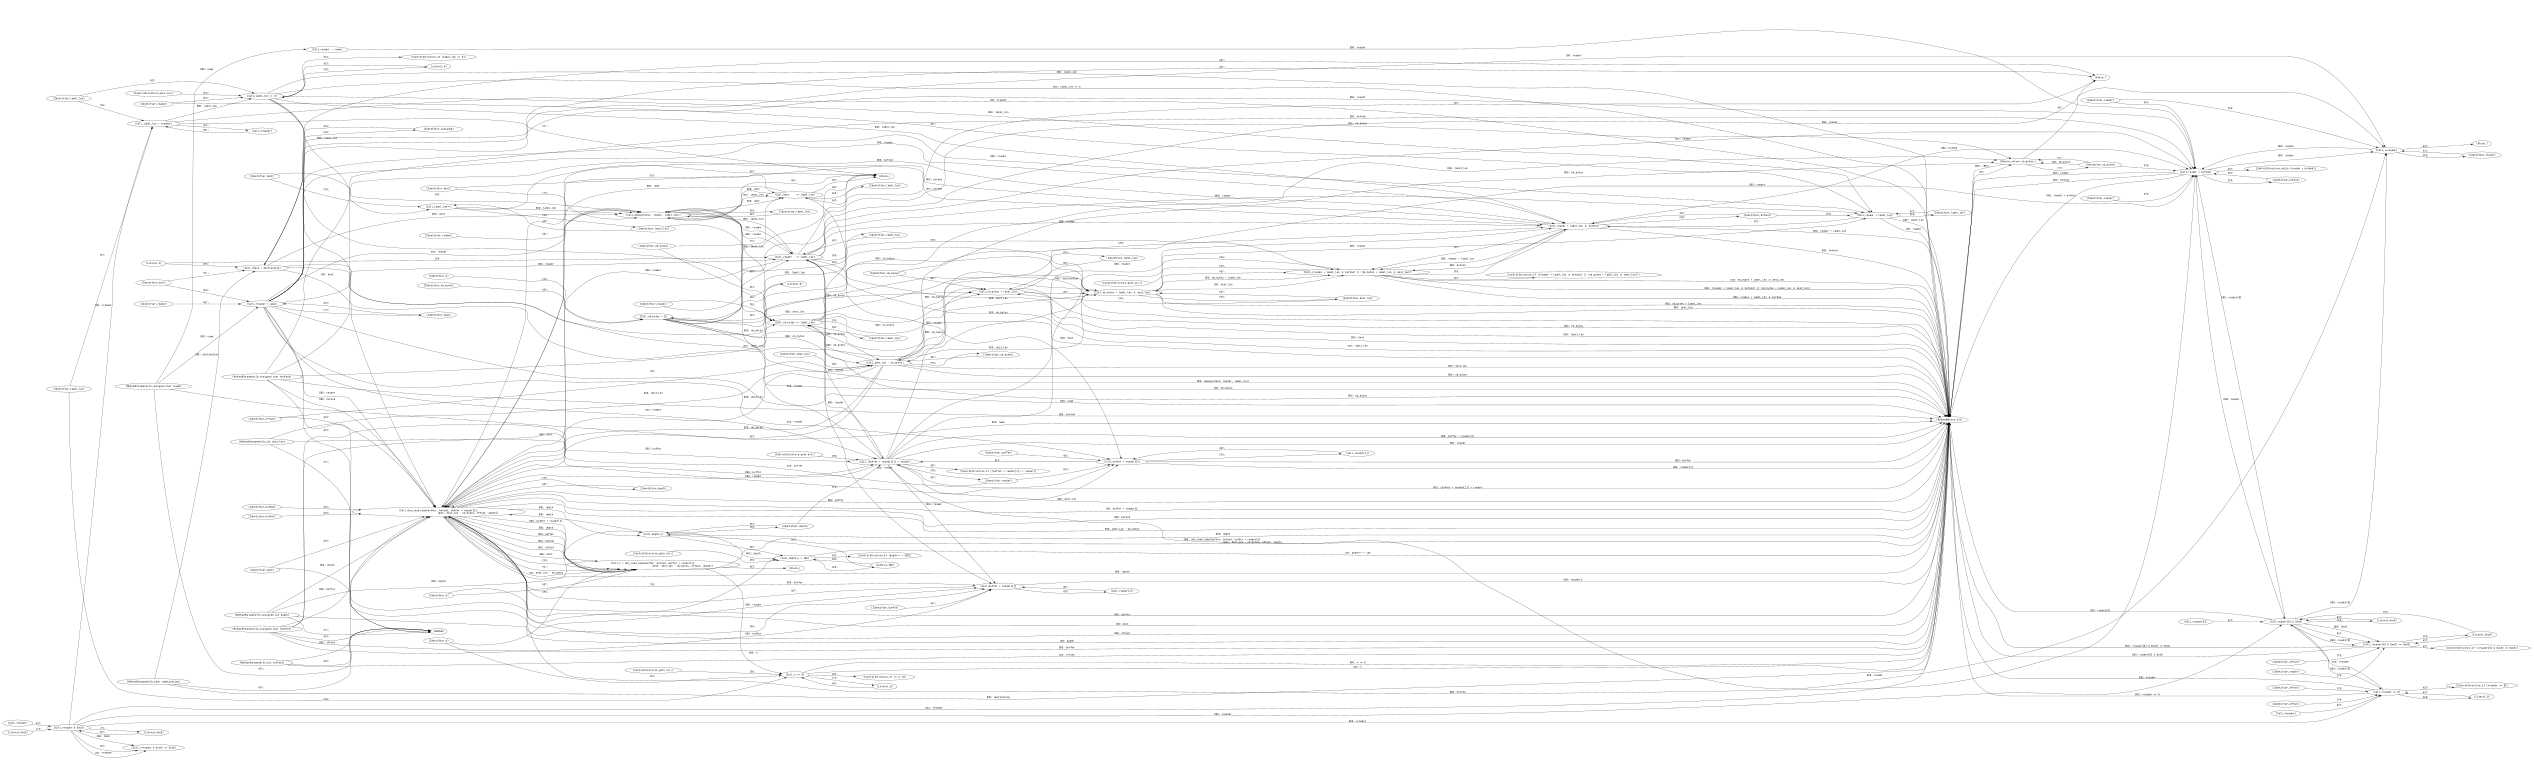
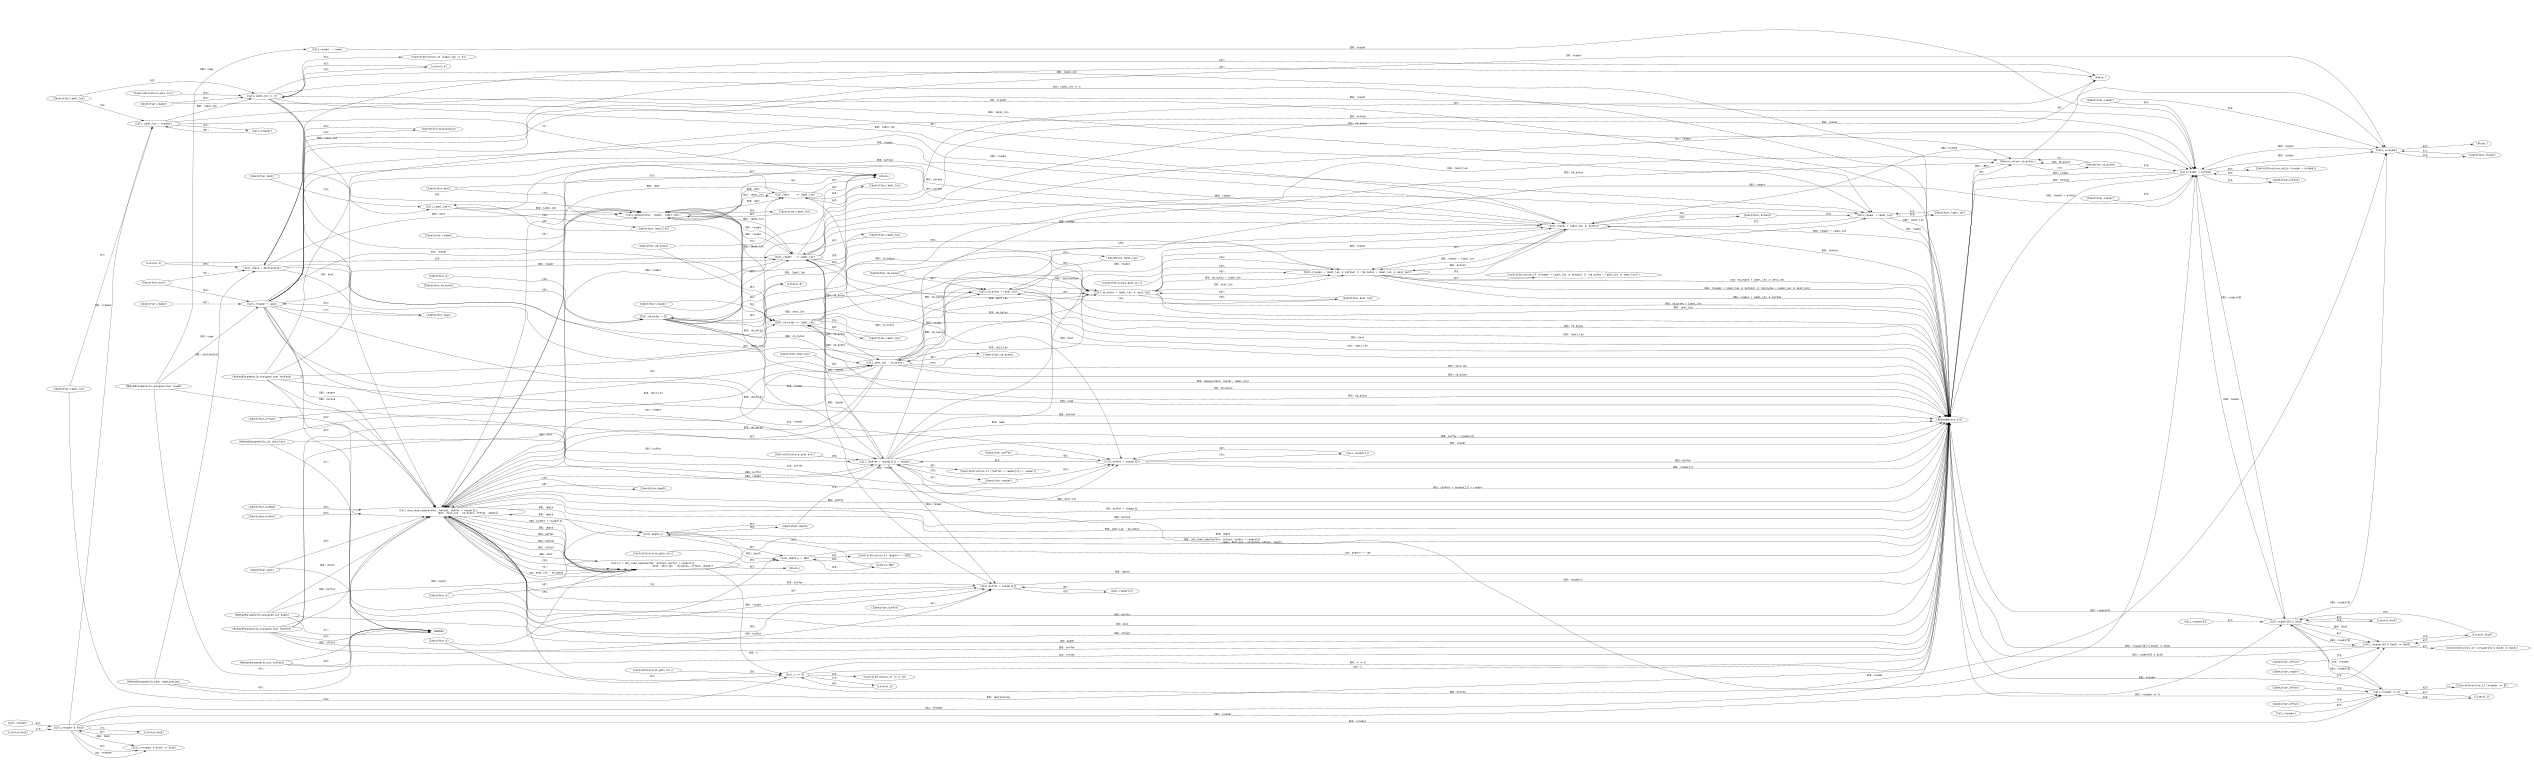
node "(Identifier,unsigned)": label "(Identifier,unsigned)" -> "(Identifier,destination)"
